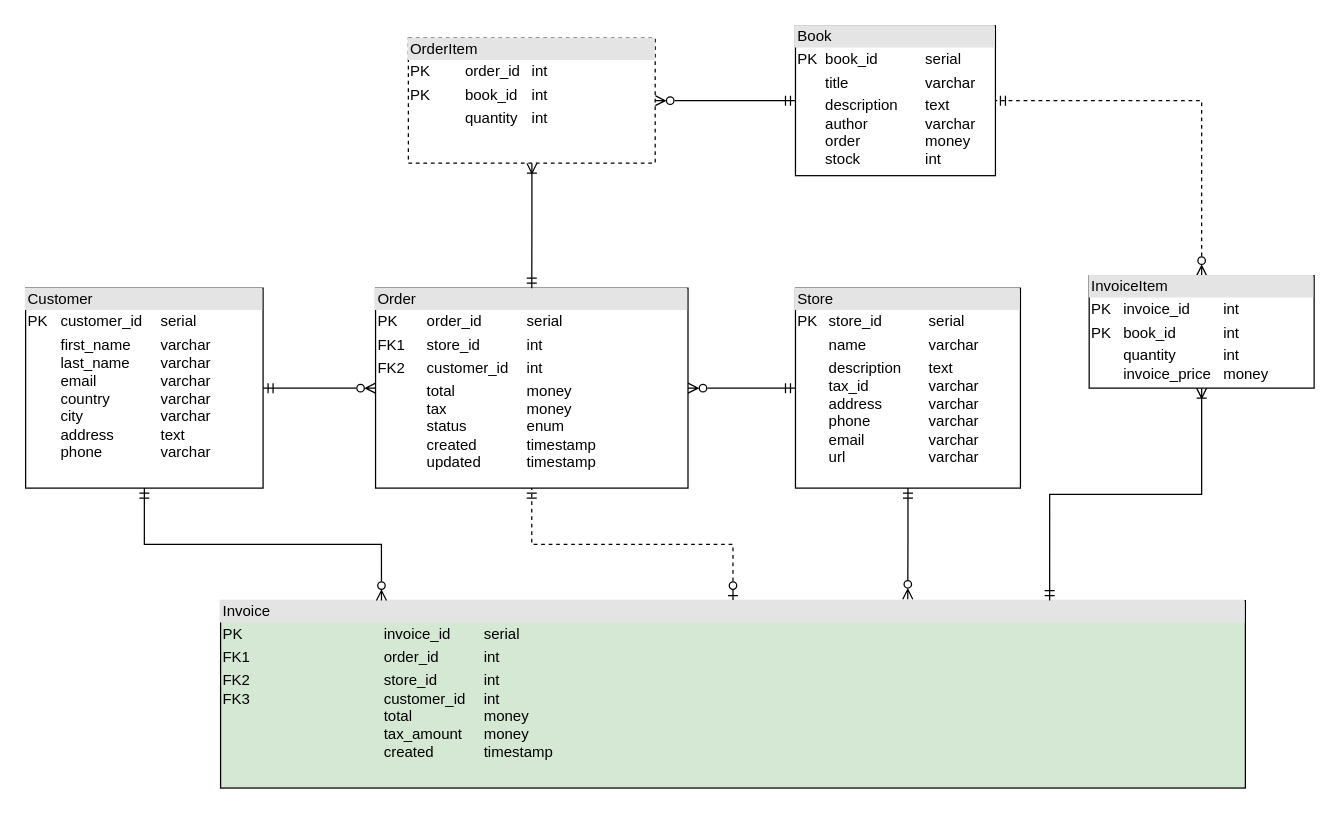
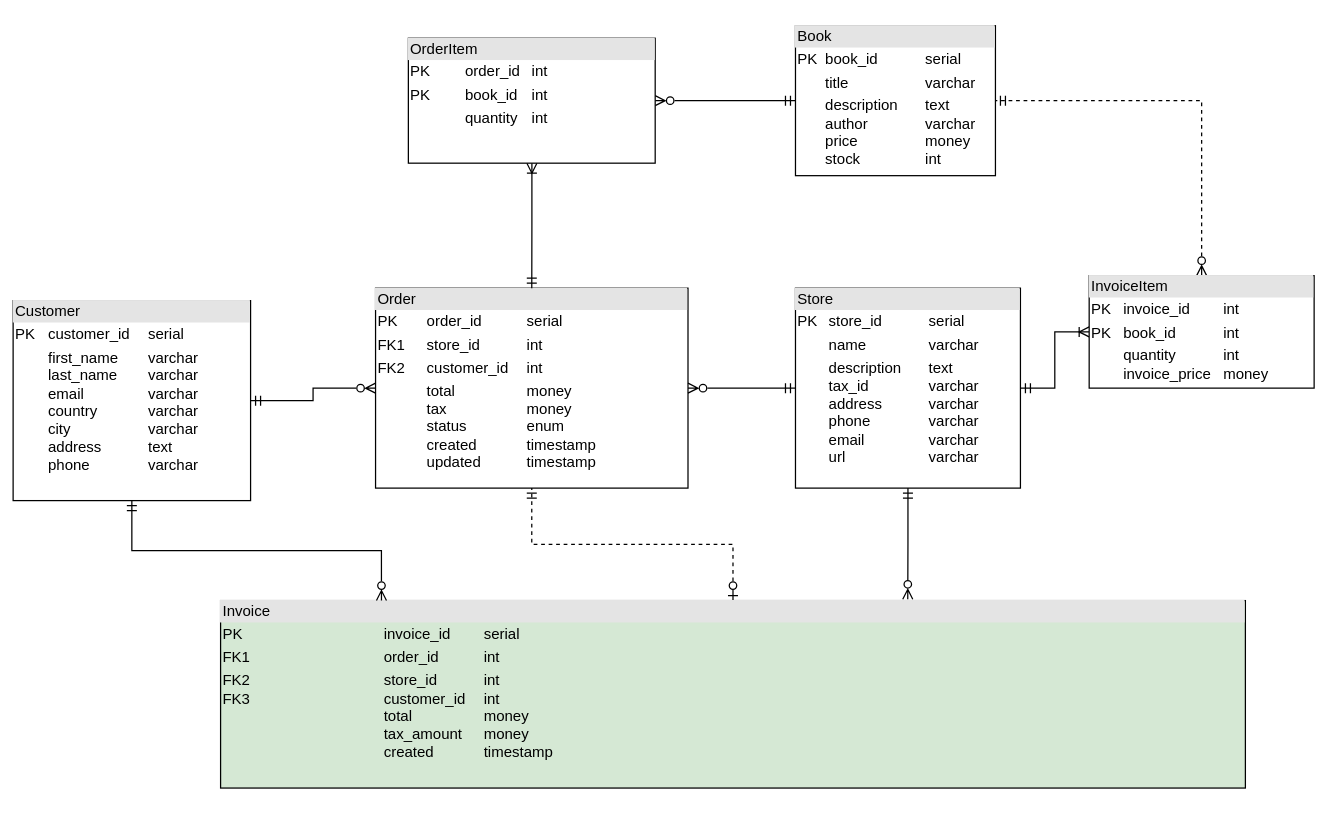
node "Book PK book_id serial title varchar description text author varchar order money stock int": label "Book PK book_id serial title varchar description text author varchar order money stock int" -> "Book PK book_id serial title varchar description text author varchar price money stock int"
node "OrderItem PK order_id int PK book_id int quantity int": style dashed -> solid
node "Customer PK customer_id serial first_name varchar last_name varchar email varchar country varchar city varchar address text phone varchar": moved (144, 388) -> (132, 401)
edge "InvoiceItem PK invoice_id int PK book_id int quantity int invoice_price money" -- "Invoice PK invoice_id serial FK1 order_id int FK2 FK3 store_id int customer_id int total money tax_amount money created timestamp": now "InvoiceItem PK invoice_id int PK book_id int quantity int invoice_price money" -- "Store PK store_id serial name varchar description text tax_id varchar address varchar phone varchar email varchar url varchar"
